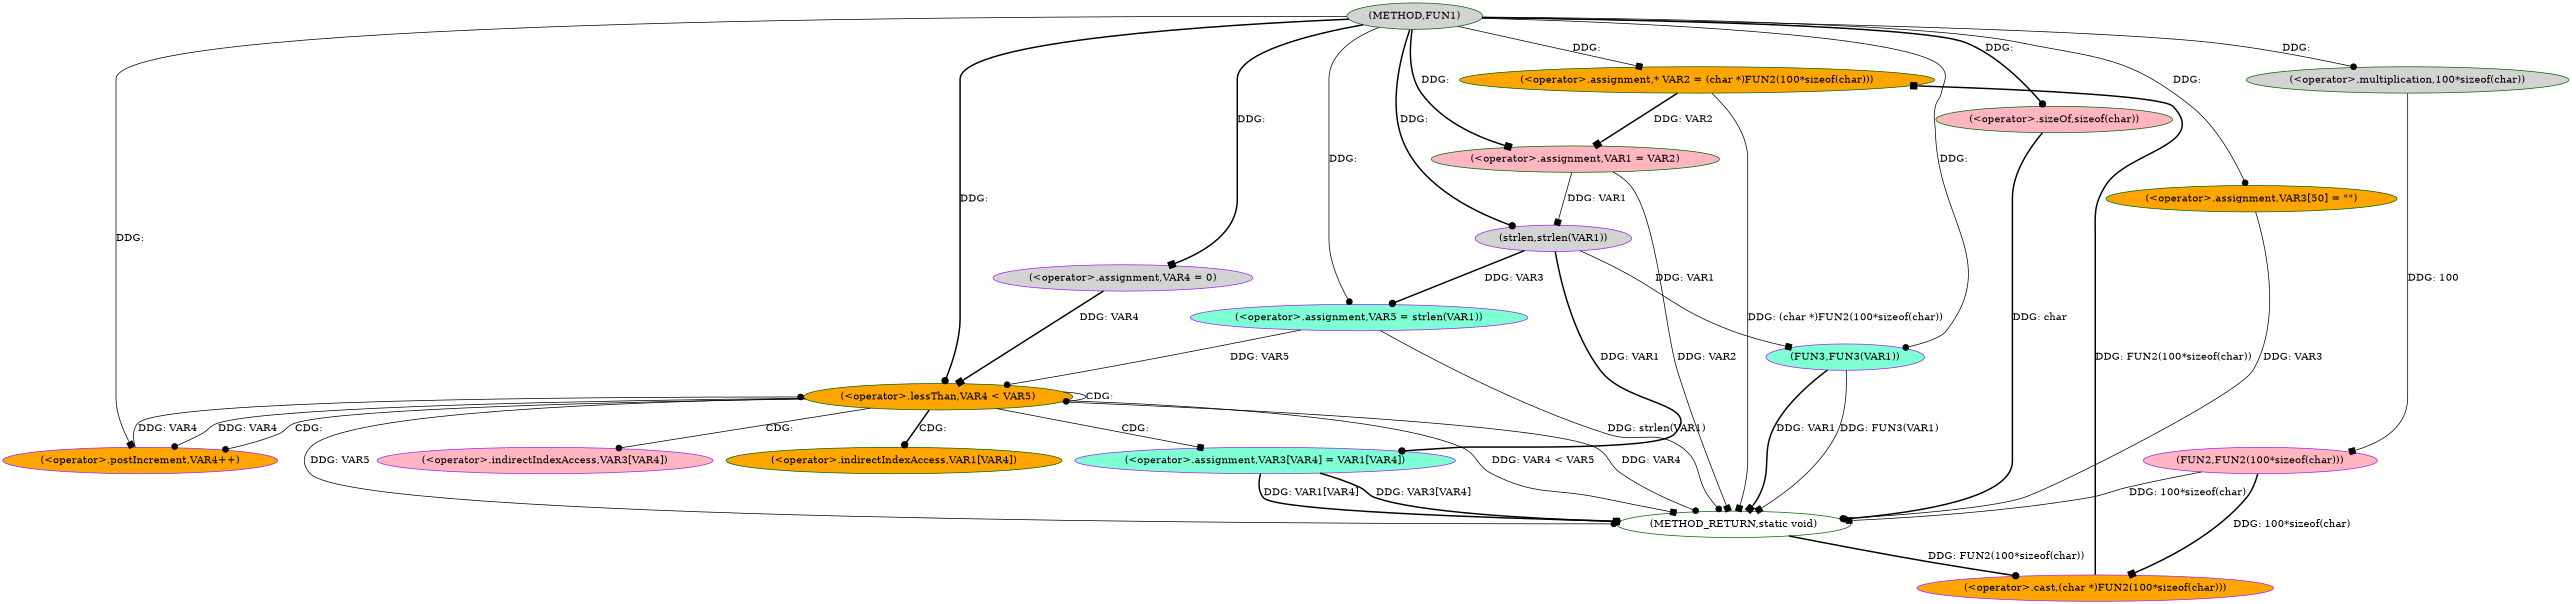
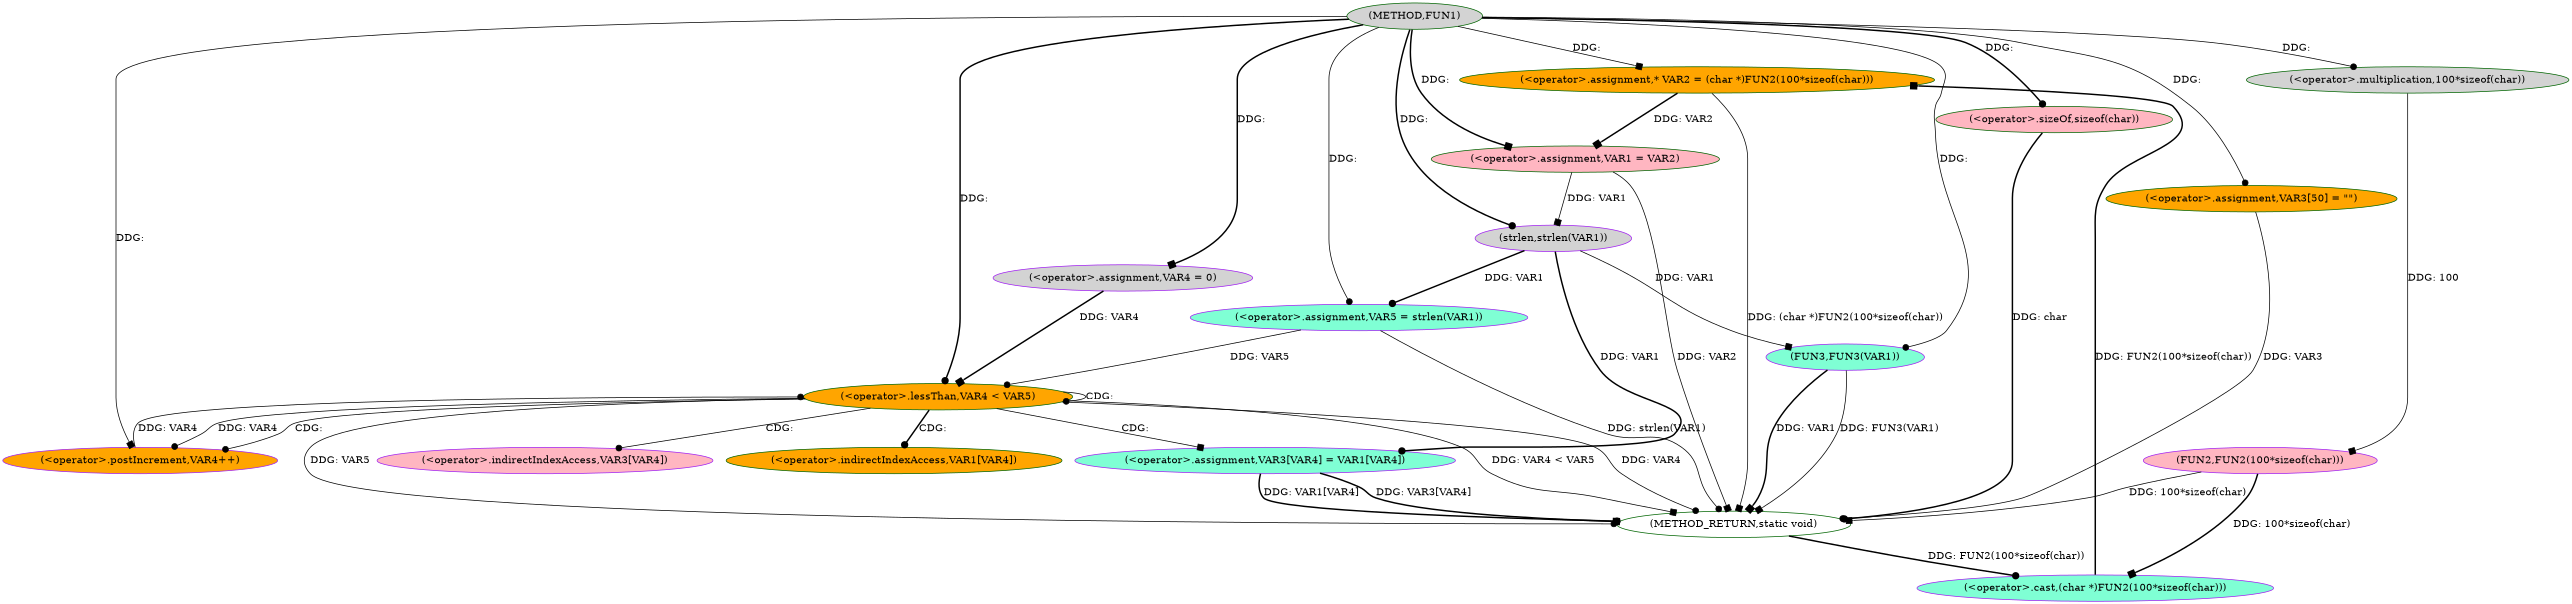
edge "(strlen,strlen(VAR1))" -> "(<operator>.assignment,VAR5 = strlen(VAR1))": label "DDG: VAR3" -> "DDG: VAR1"
node "(<operator>.cast,(char *)FUN2(100*sizeof(char)))": fillcolor orange -> aquamarine
